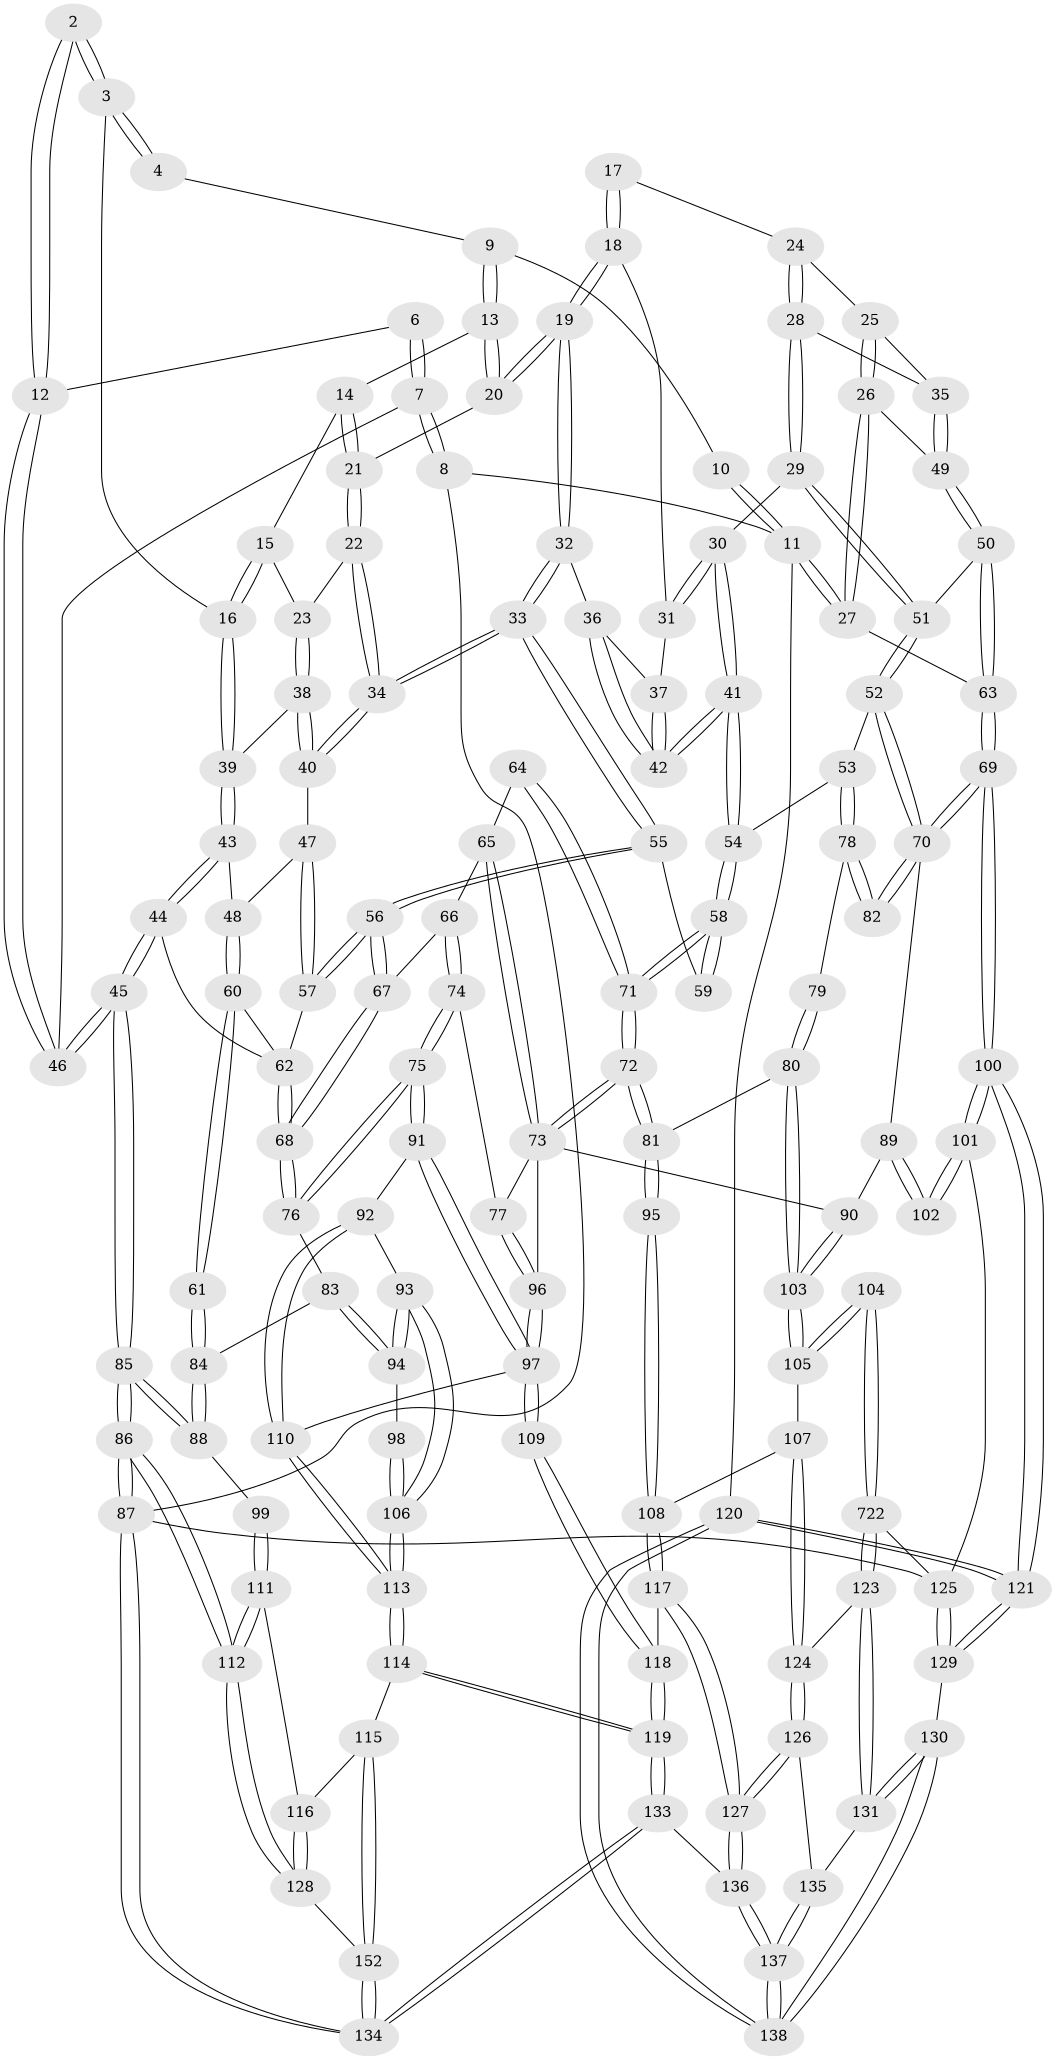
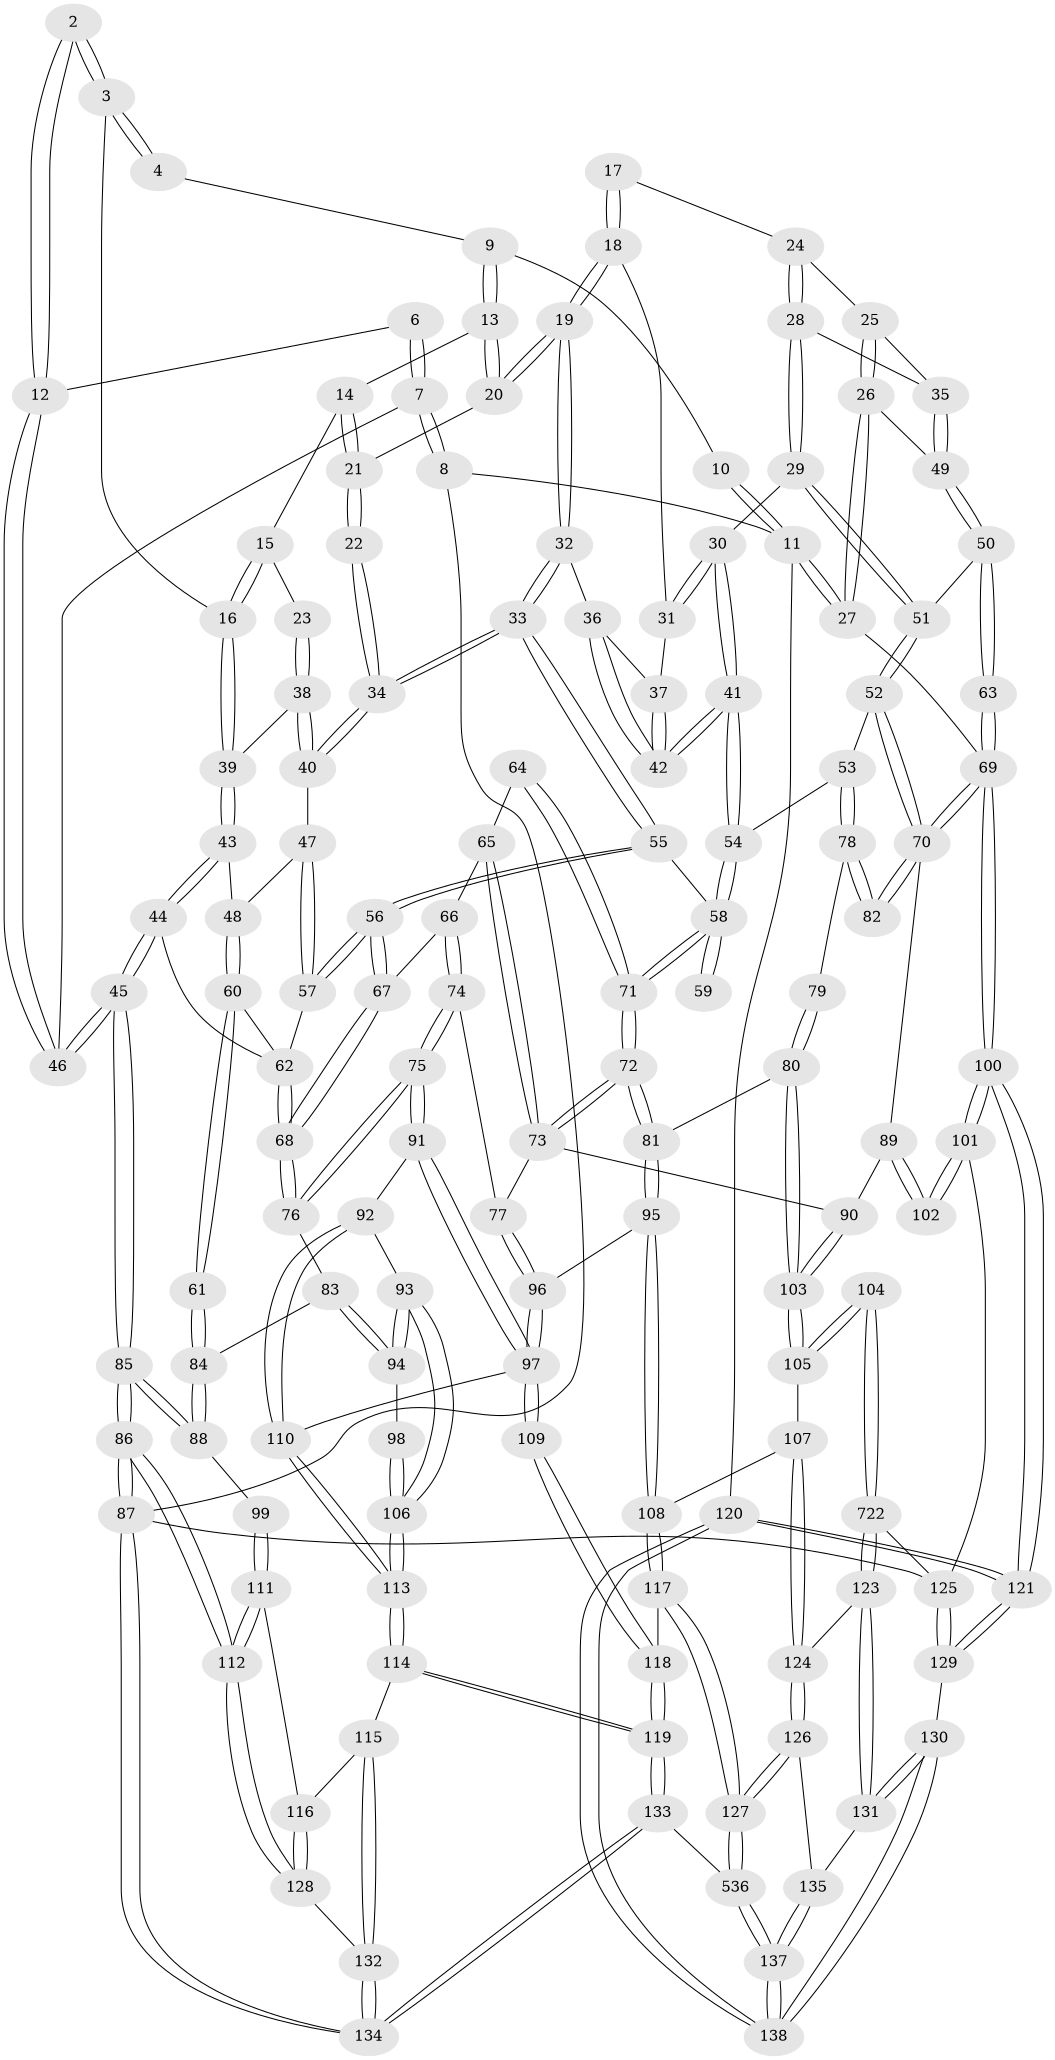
edge "22" -- "23": removed
edge "27" -- "63": now "27" -- "69"
edge "55" -- "59": now "55" -- "58"
edge "73" -- "96": now "95" -- "96"
node "136": label "136" -> "536"
node "152": label "152" -> "132"
